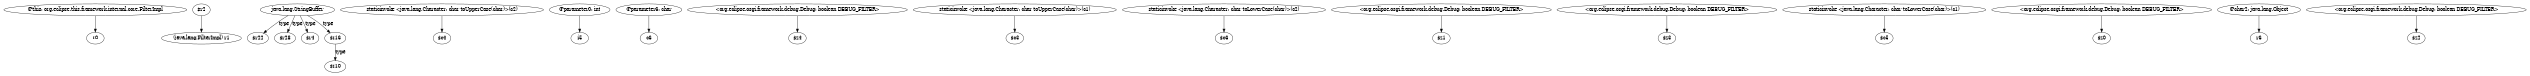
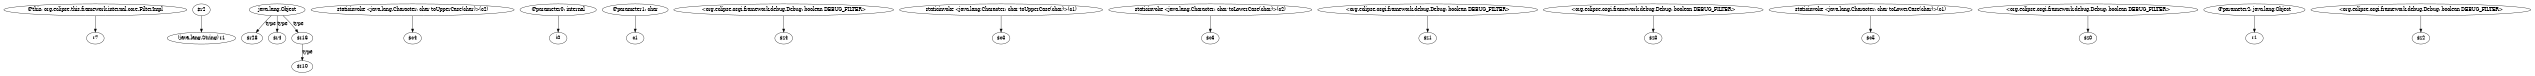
node "java.lang.StringBuffer": label "java.lang.StringBuffer" -> "java.lang.Object"
node "@parameter0: int": label "@parameter0: int" -> "@parameter0: internal"
node "@parameter6: char": label "@parameter6: char" -> "@parameter1: char"
node "@char2: java.lang.Object": label "@char2: java.lang.Object" -> "@parameter2: java.lang.Object"
node "r0": label "r0" -> "r7"
node "(java.lang.FilterImpl) r1": label "(java.lang.FilterImpl) r1" -> "(java.lang.String) r1"
node "$r22": removed
node "i5": label "i5" -> "i0"
node "c6": label "c6" -> "c1"
node "r6": label "r6" -> "r1"
